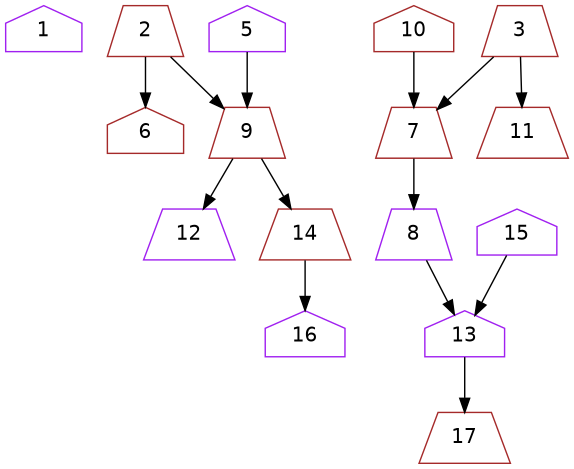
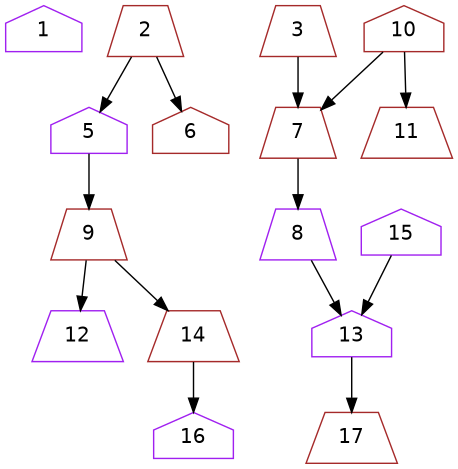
edge "3" -> "11": now "10" -> "11"
edge "2" -> "9": now "2" -> "5"
